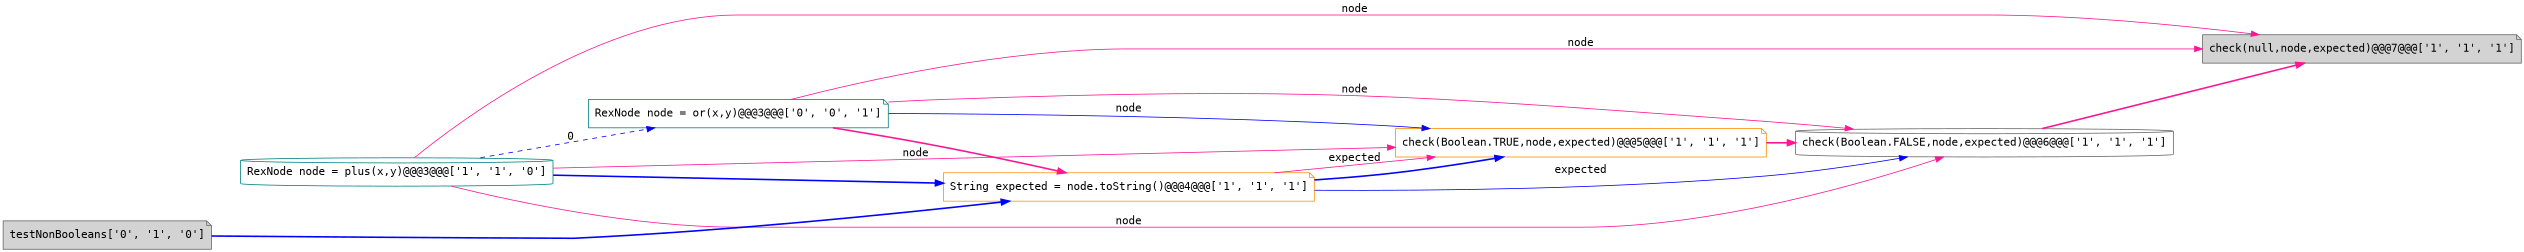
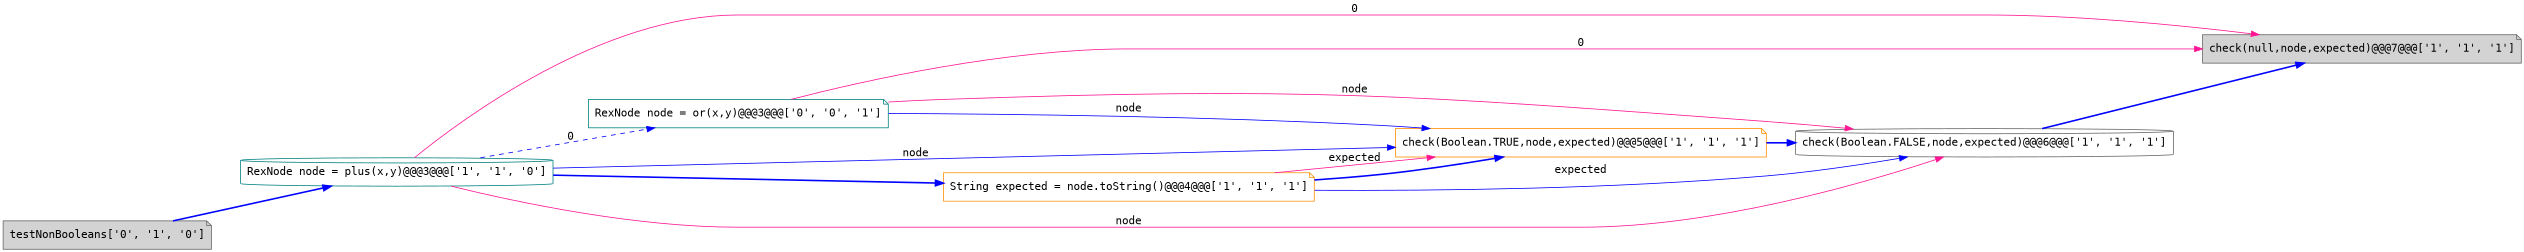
edge "RexNode node = plus(x,y)@@@3@@@['1', '1', '0']" -> "check(null,node,expected)@@@7@@@['1', '1', '1']": label "node" -> "0"
edge "RexNode node = or(x,y)@@@3@@@['0', '0', '1']" -> "check(null,node,expected)@@@7@@@['1', '1', '1']": label "node" -> "0"
edge "check(Boolean.FALSE,node,expected)@@@6@@@['1', '1', '1']" -> "check(null,node,expected)@@@7@@@['1', '1', '1']": color deeppink -> blue
edge "check(Boolean.TRUE,node,expected)@@@5@@@['1', '1', '1']" -> "check(Boolean.FALSE,node,expected)@@@6@@@['1', '1', '1']": color deeppink -> blue
edge "RexNode node = or(x,y)@@@3@@@['0', '0', '1']" -> "String expected = node.toString()@@@4@@@['1', '1', '1']": removed
edge "RexNode node = plus(x,y)@@@3@@@['1', '1', '0']" -> "check(Boolean.TRUE,node,expected)@@@5@@@['1', '1', '1']": color deeppink -> blue
edge "testNonBooleans['0', '1', '0']" -> "String expected = node.toString()@@@4@@@['1', '1', '1']": now "testNonBooleans['0', '1', '0']" -> "RexNode node = plus(x,y)@@@3@@@['1', '1', '0']"
